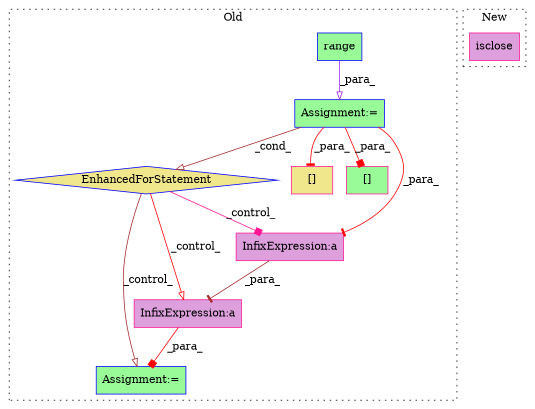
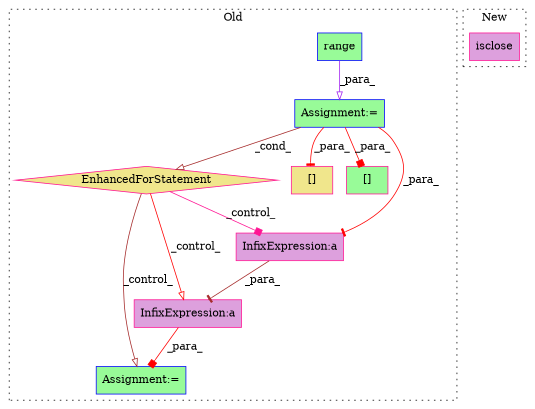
node "EnhancedForStatement": color blue -> deeppink
